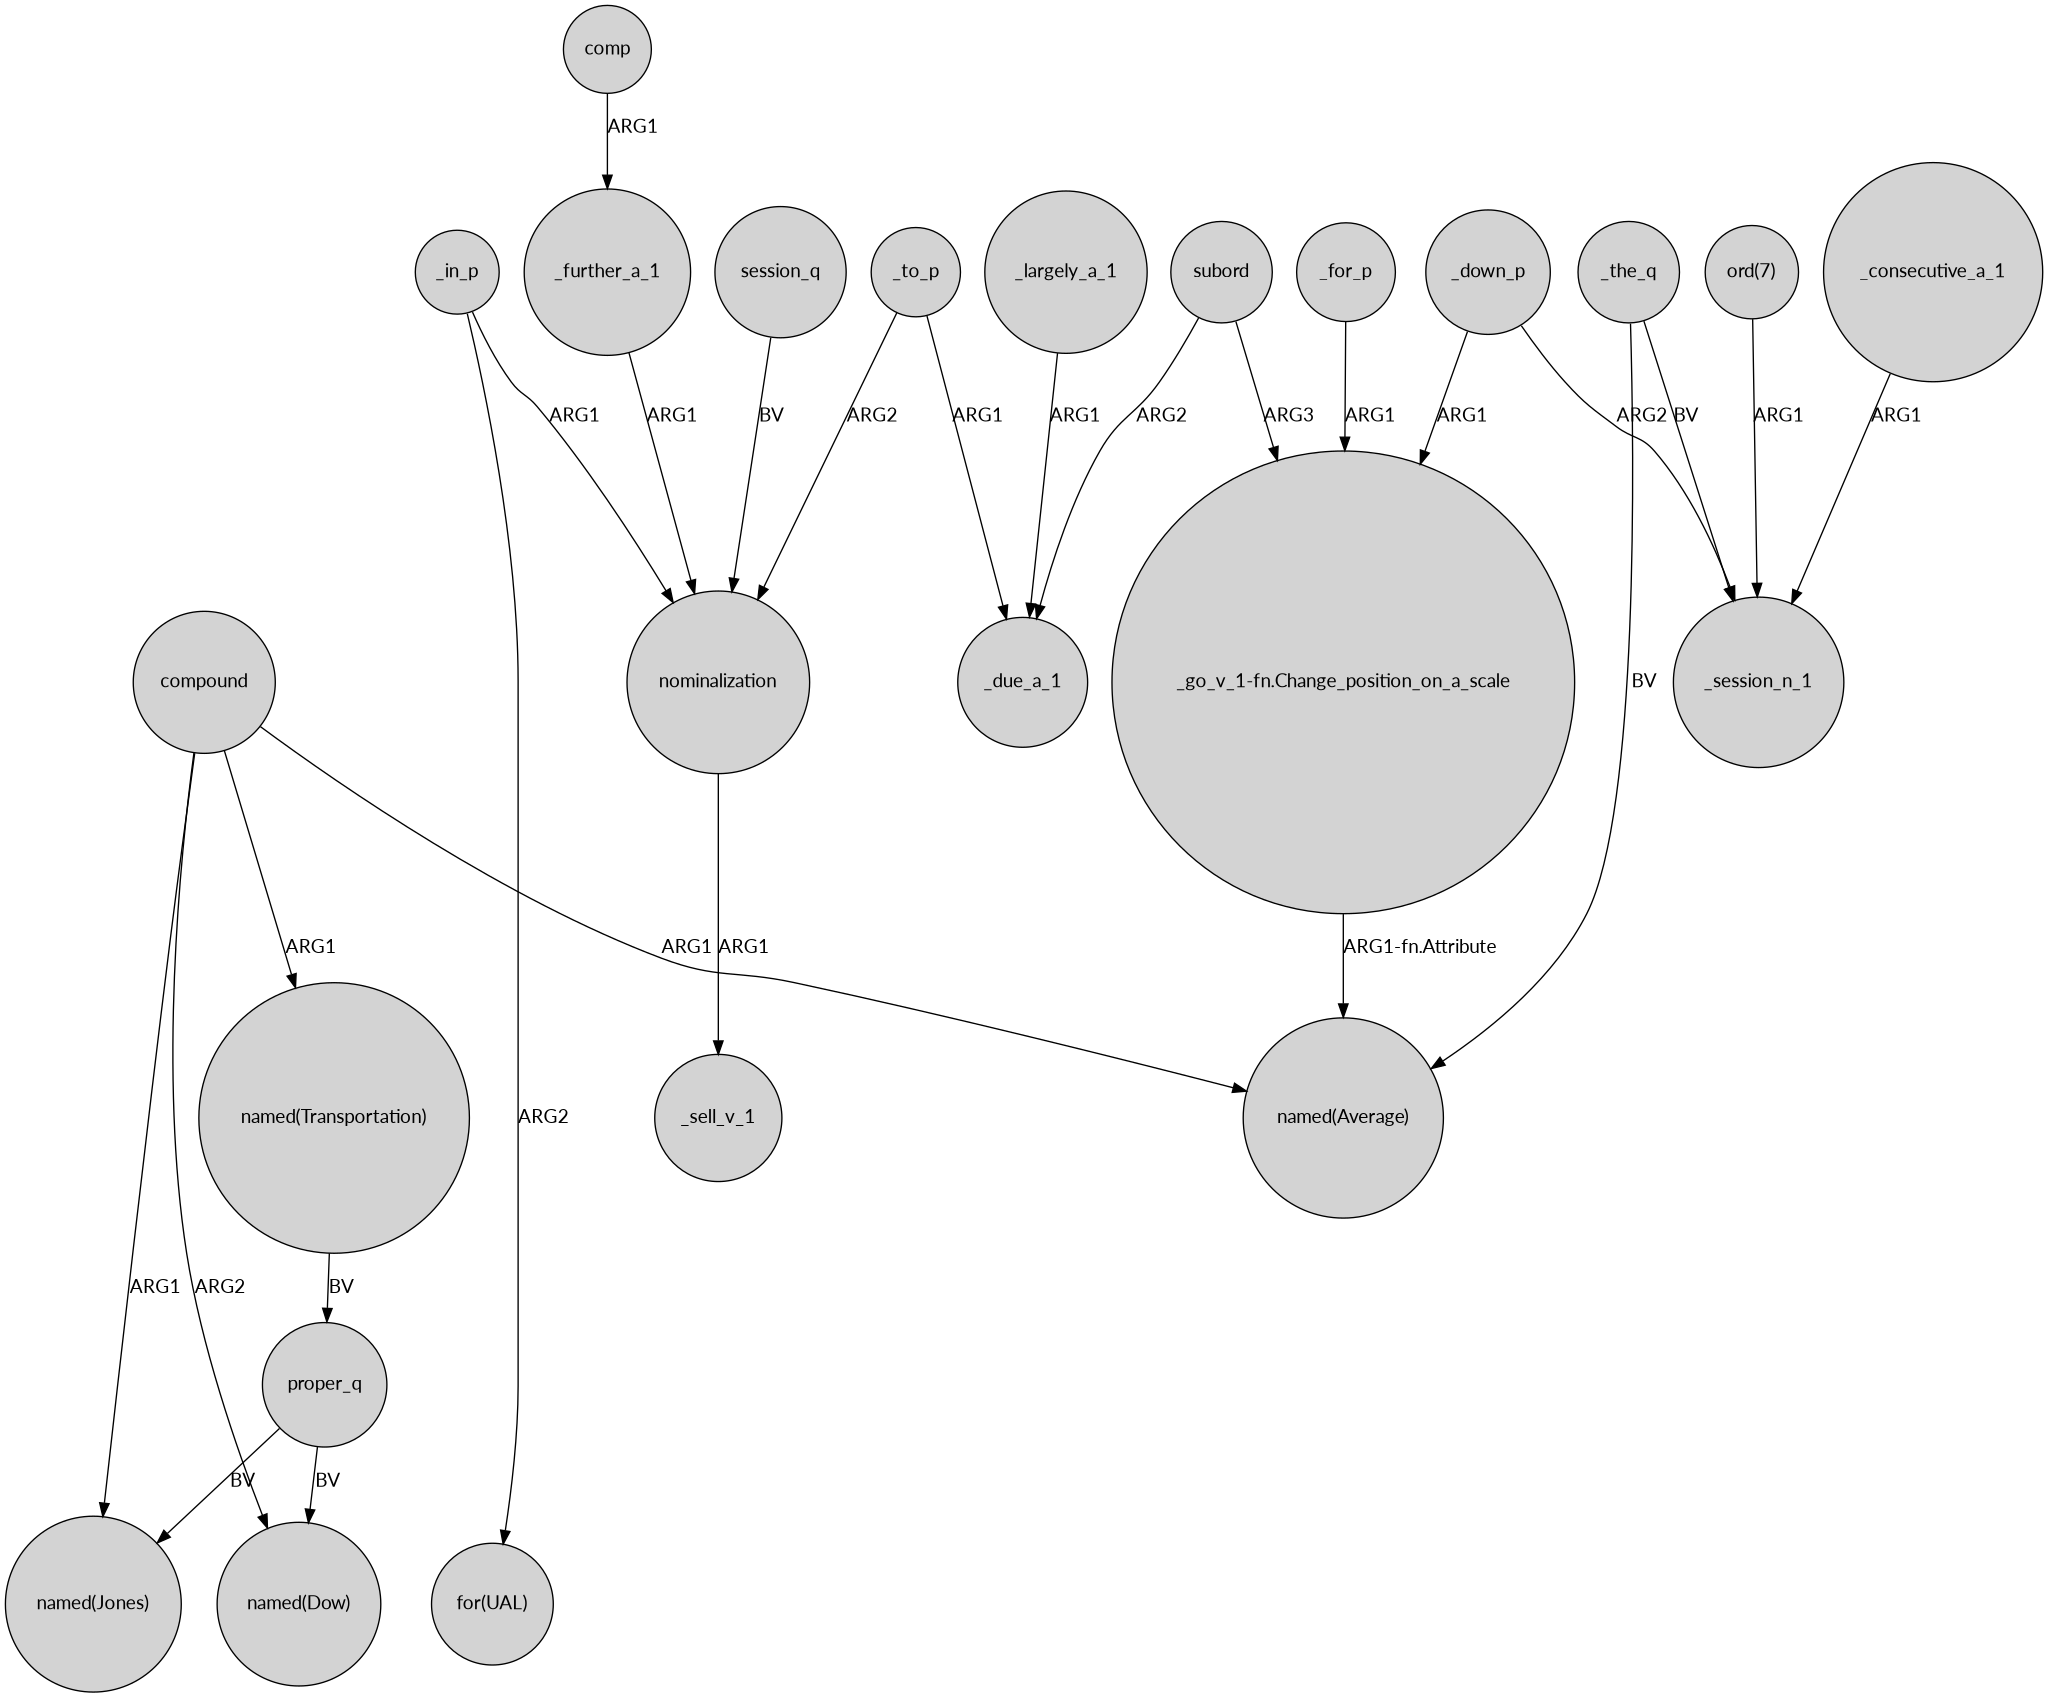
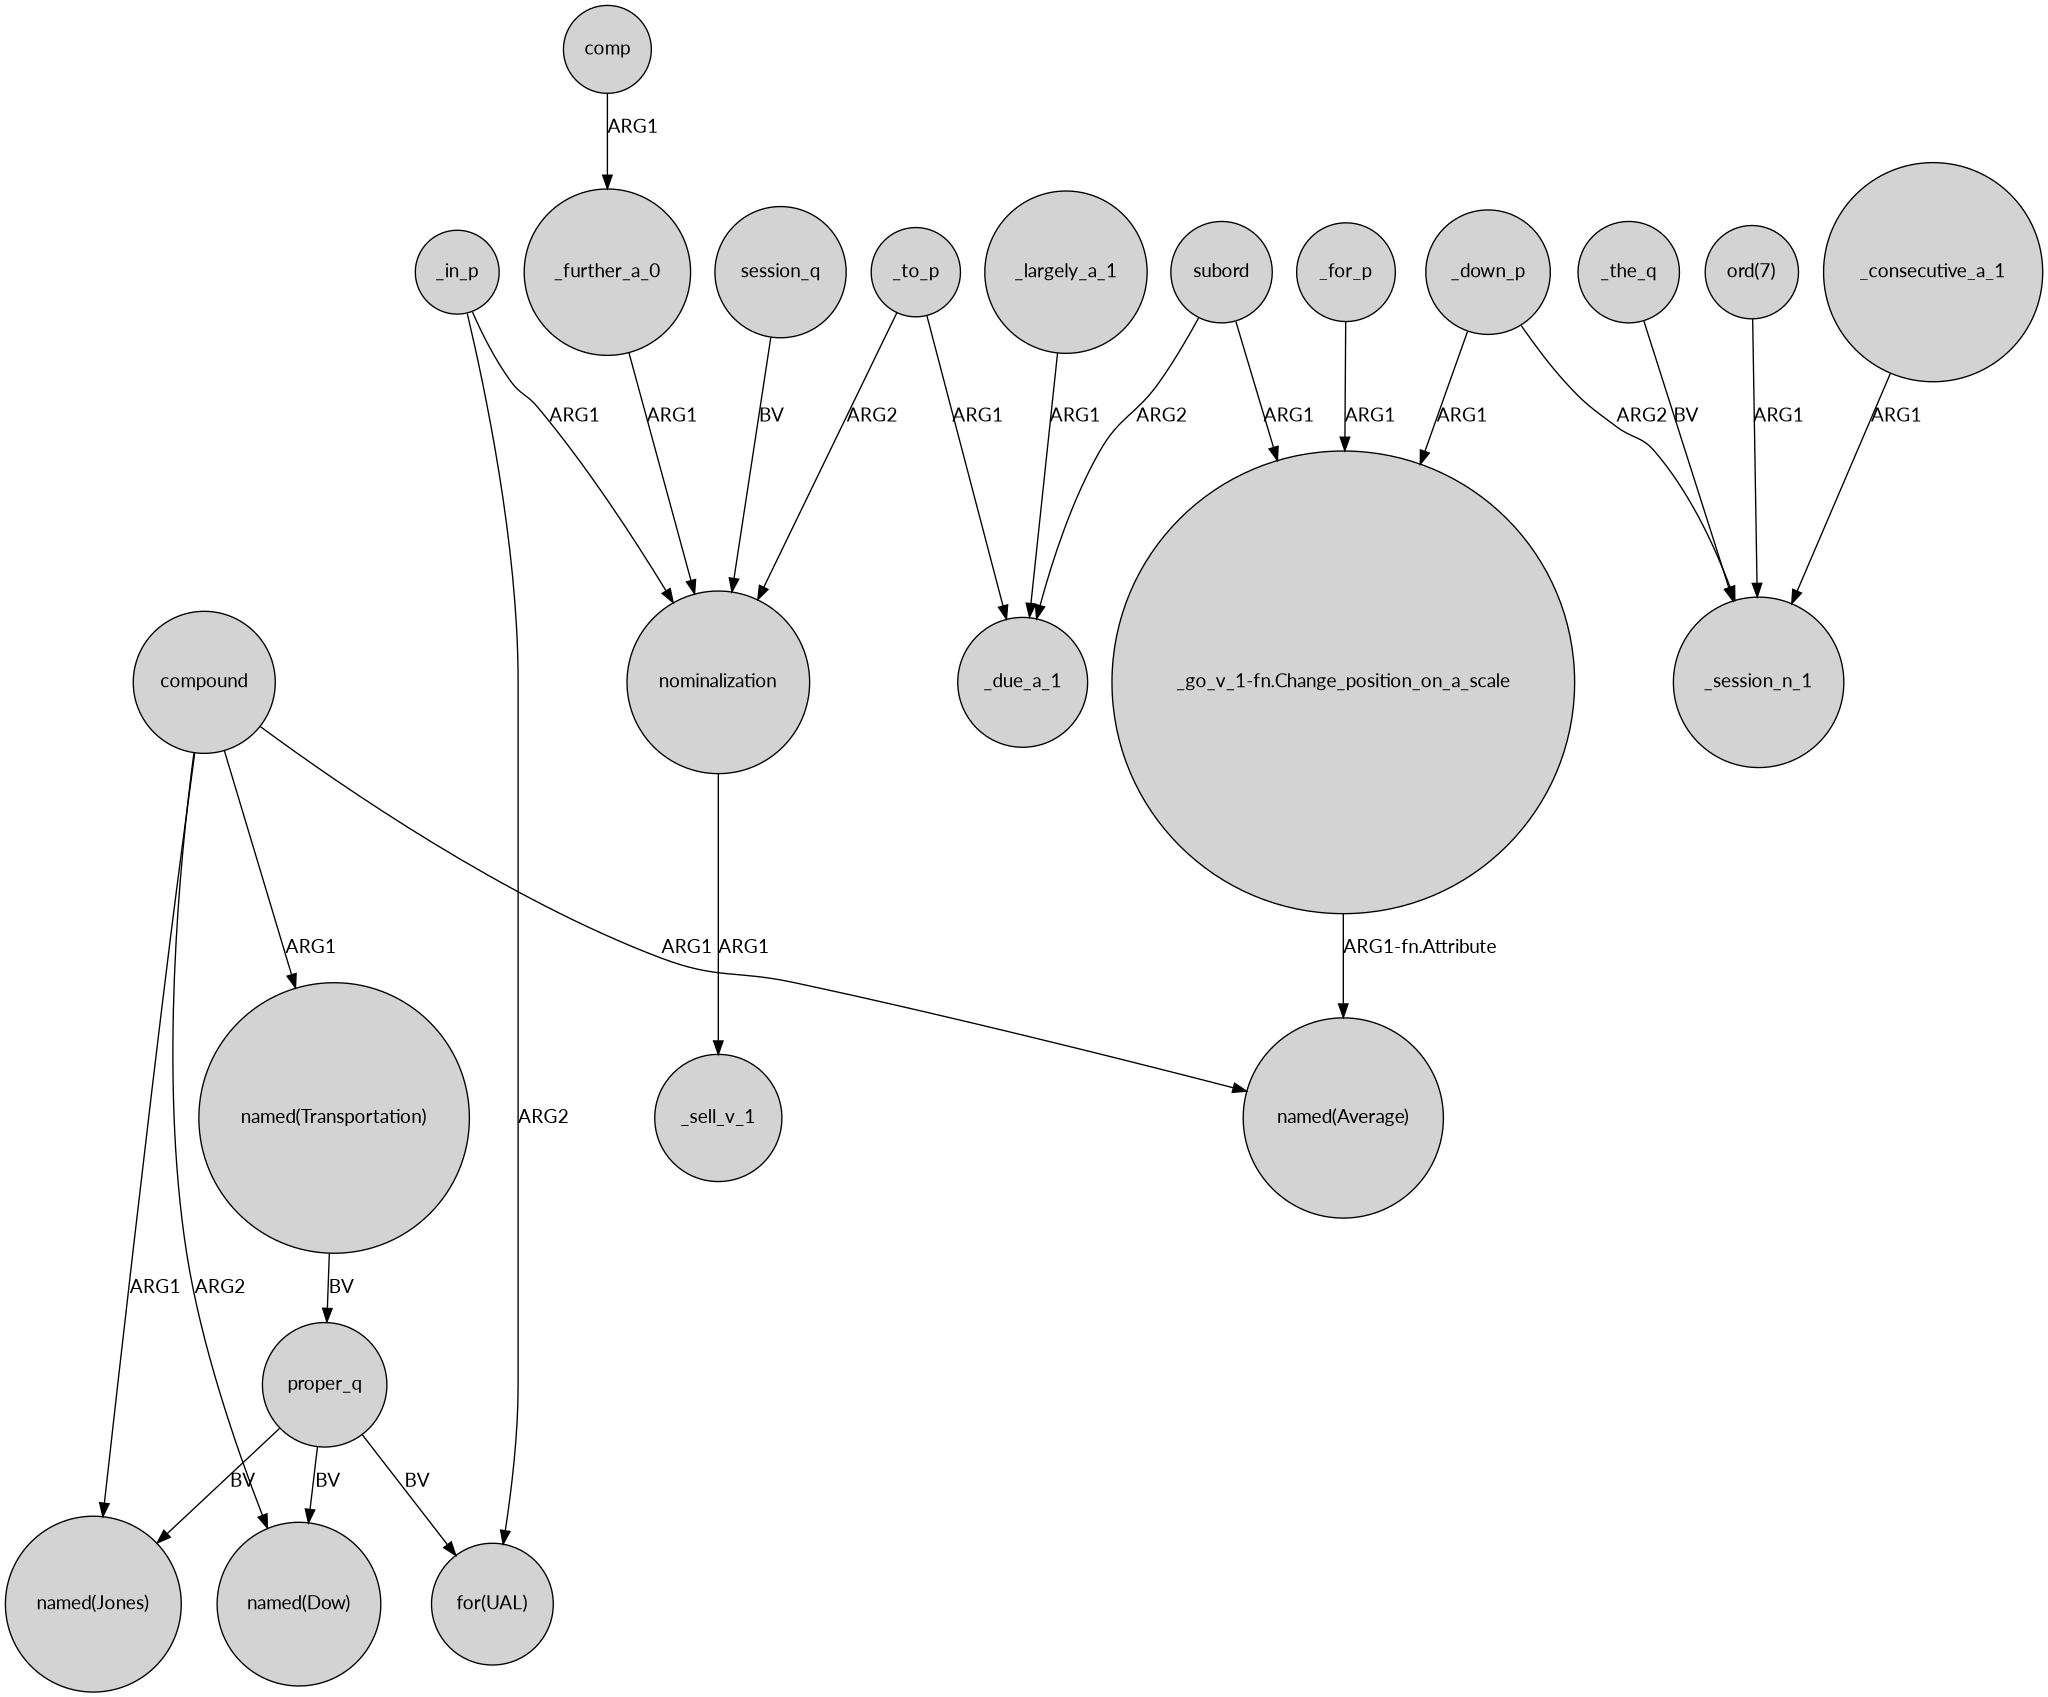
node "_further_a_1": label "_further_a_1" -> "_further_a_0"
edge "subord" -> "_go_v_1-fn.Change_position_on_a_scale": label "ARG3" -> "ARG1"
edge "_the_q" -> "named(Average)": removed, label "BV"
edge "proper_q" -> "for(UAL)": added, label "BV"
